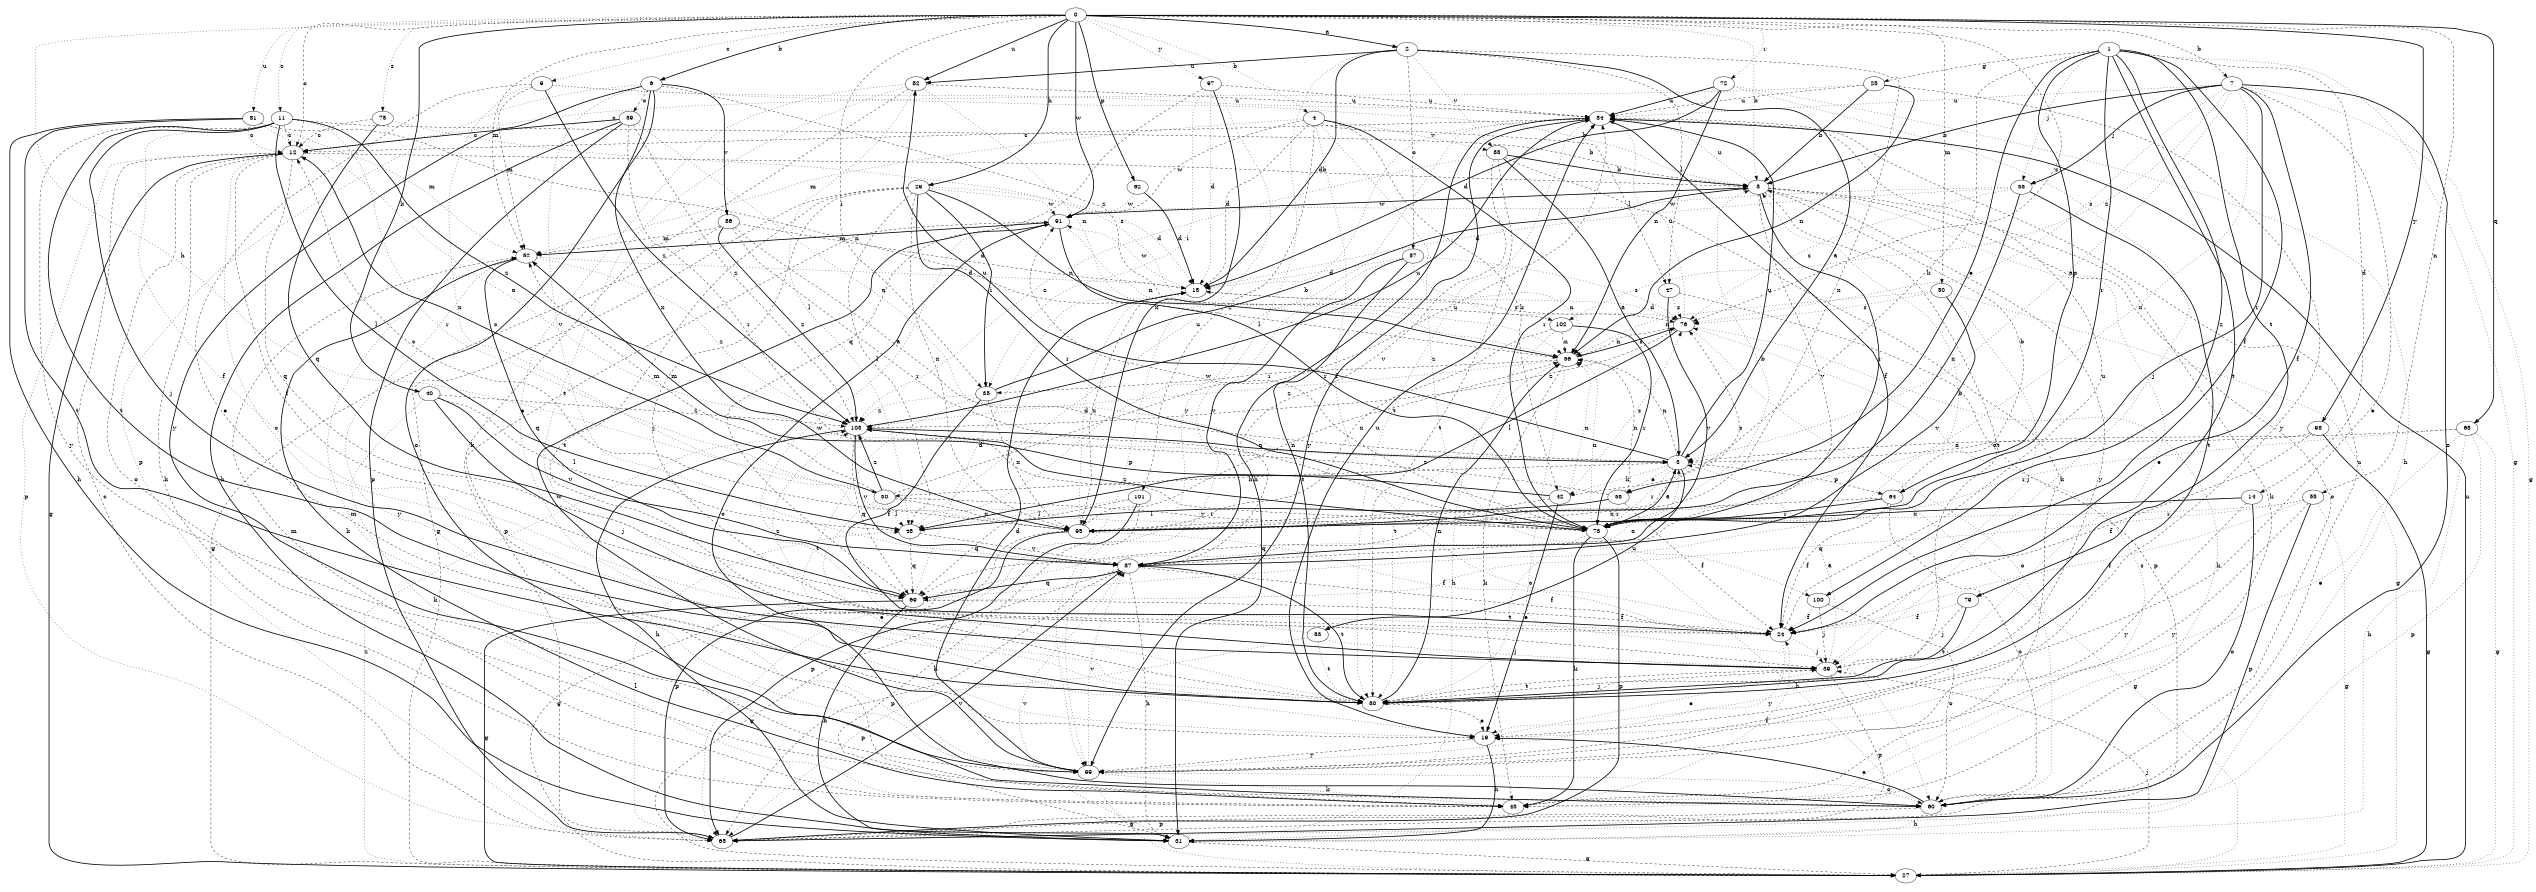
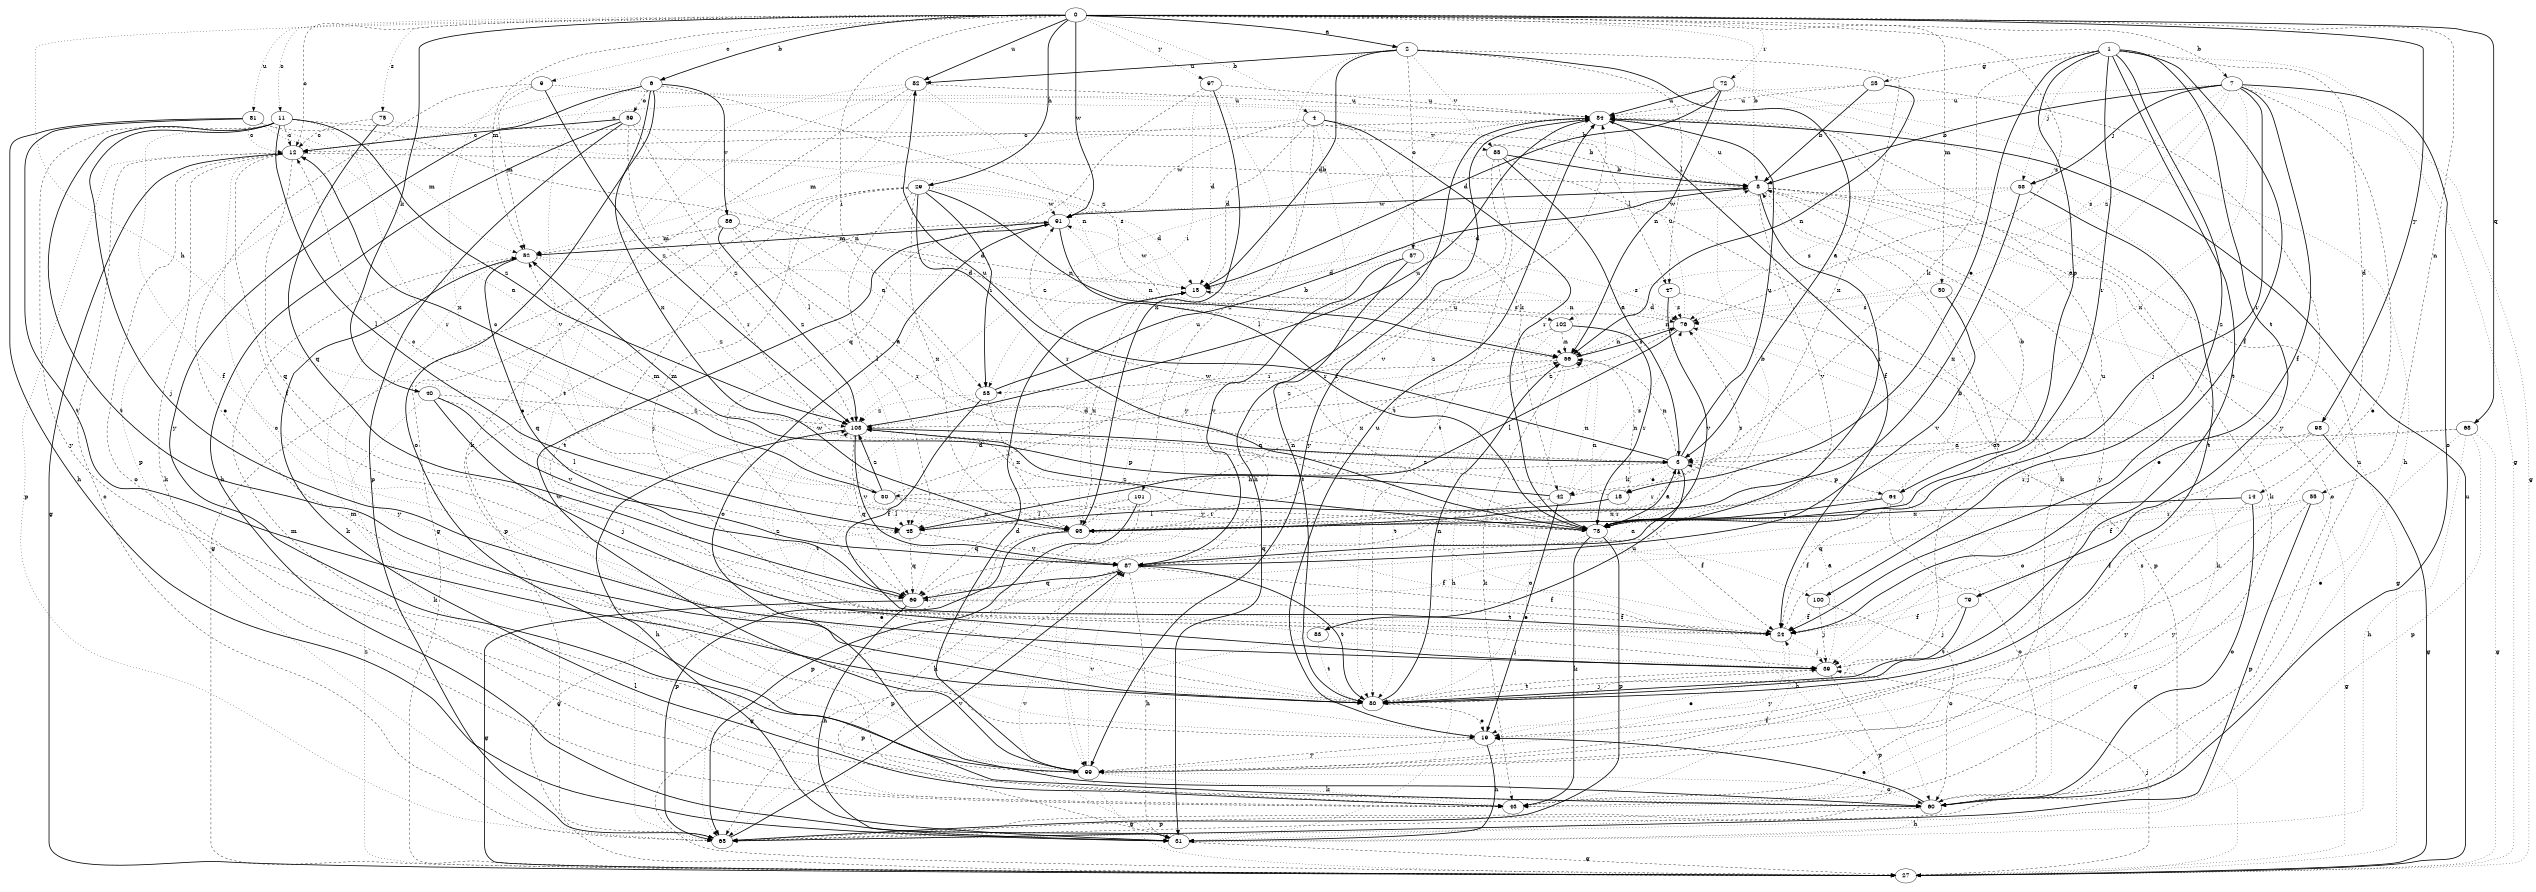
node "62": removed
node "58": label "58" -> "18"
